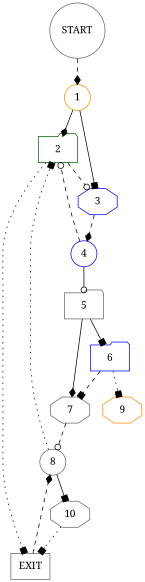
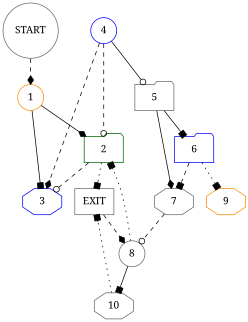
edge "3" -> "4": reversed
